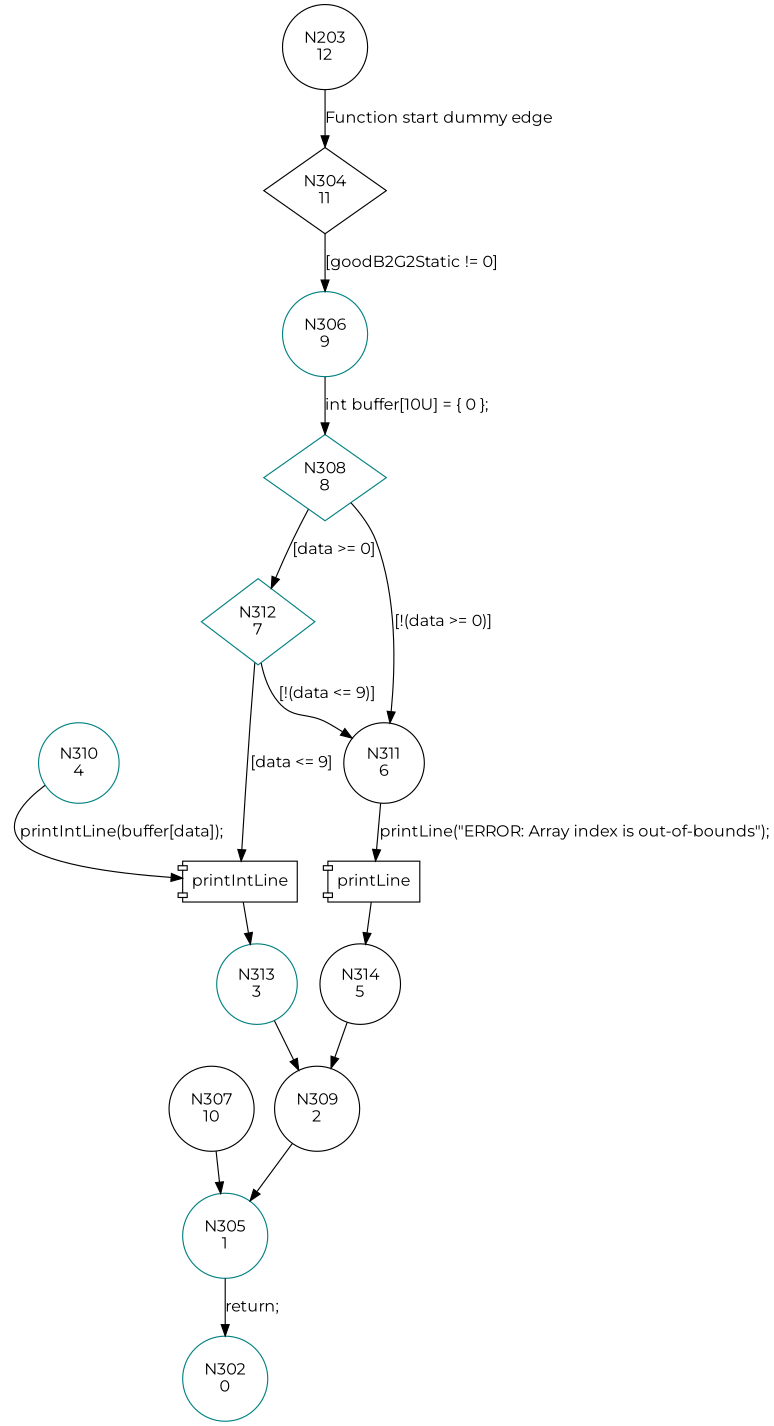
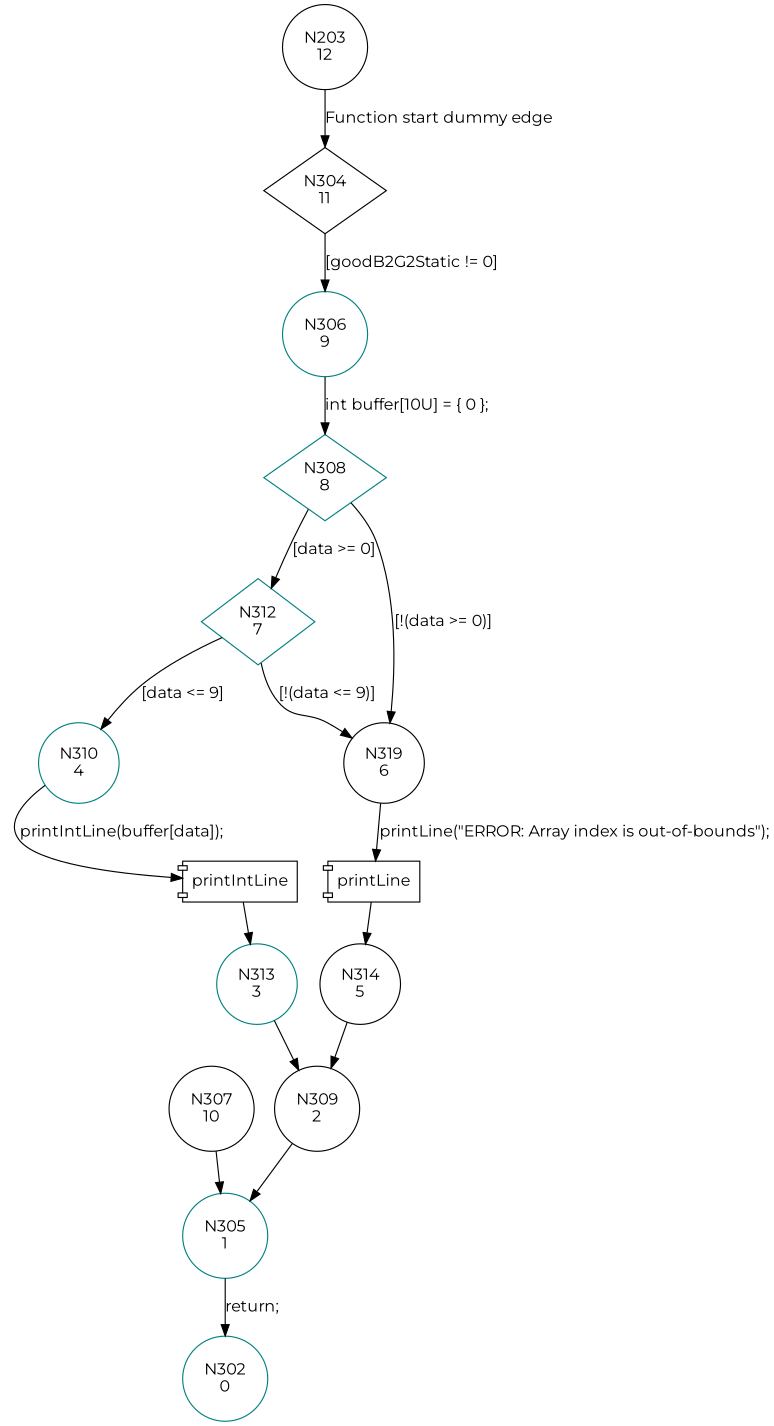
edge "N312 7" -> "printIntLine": now "N312 7" -> "N310 4"
node "N311 6": label "N311 6" -> "N319 6"
